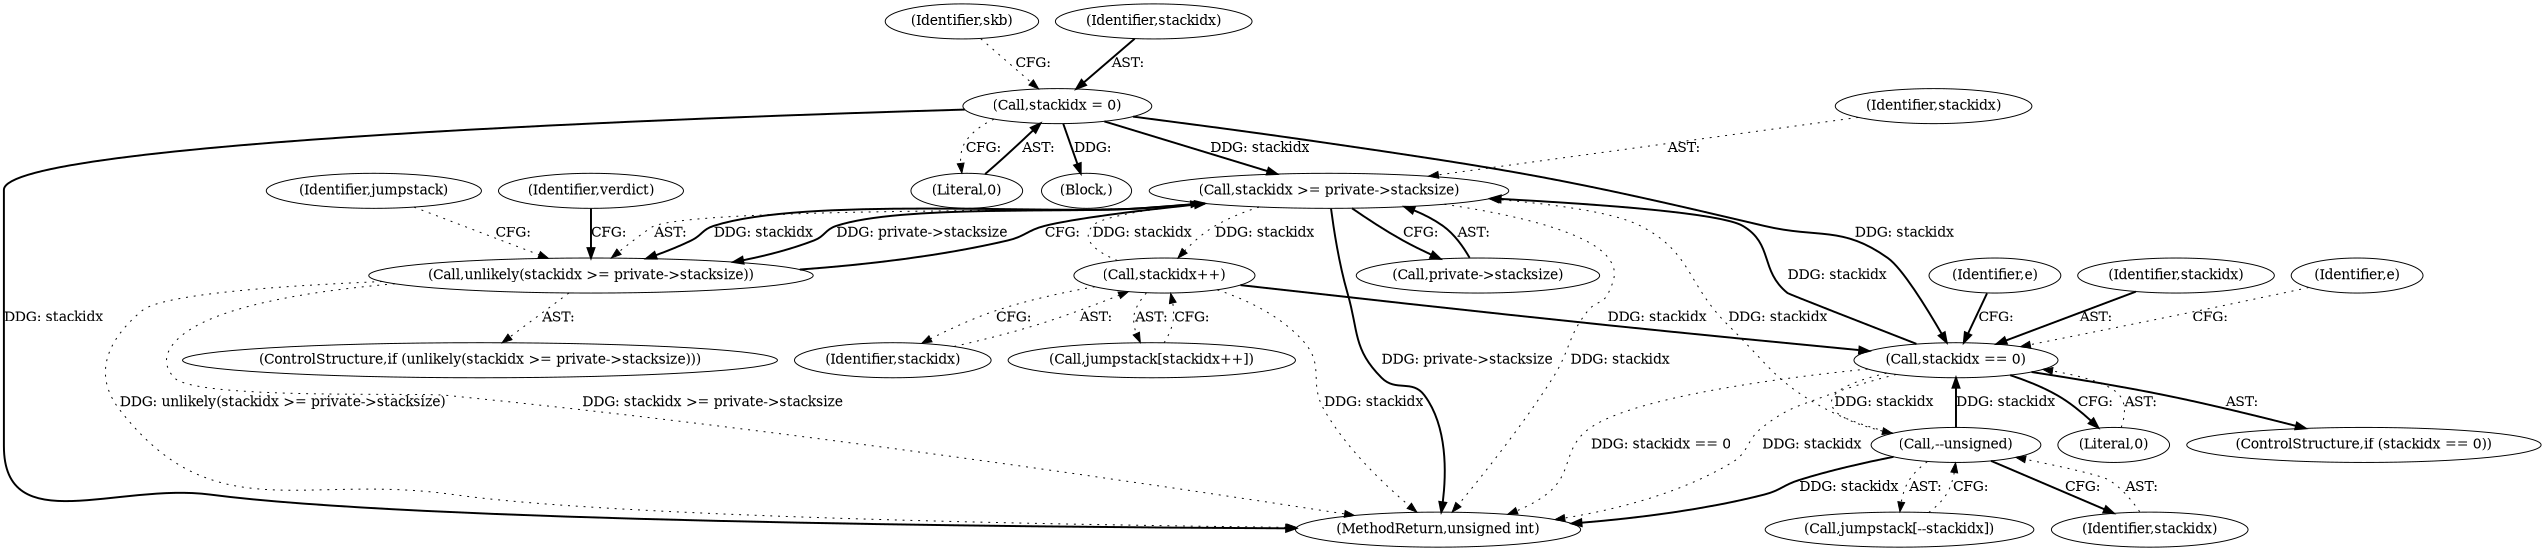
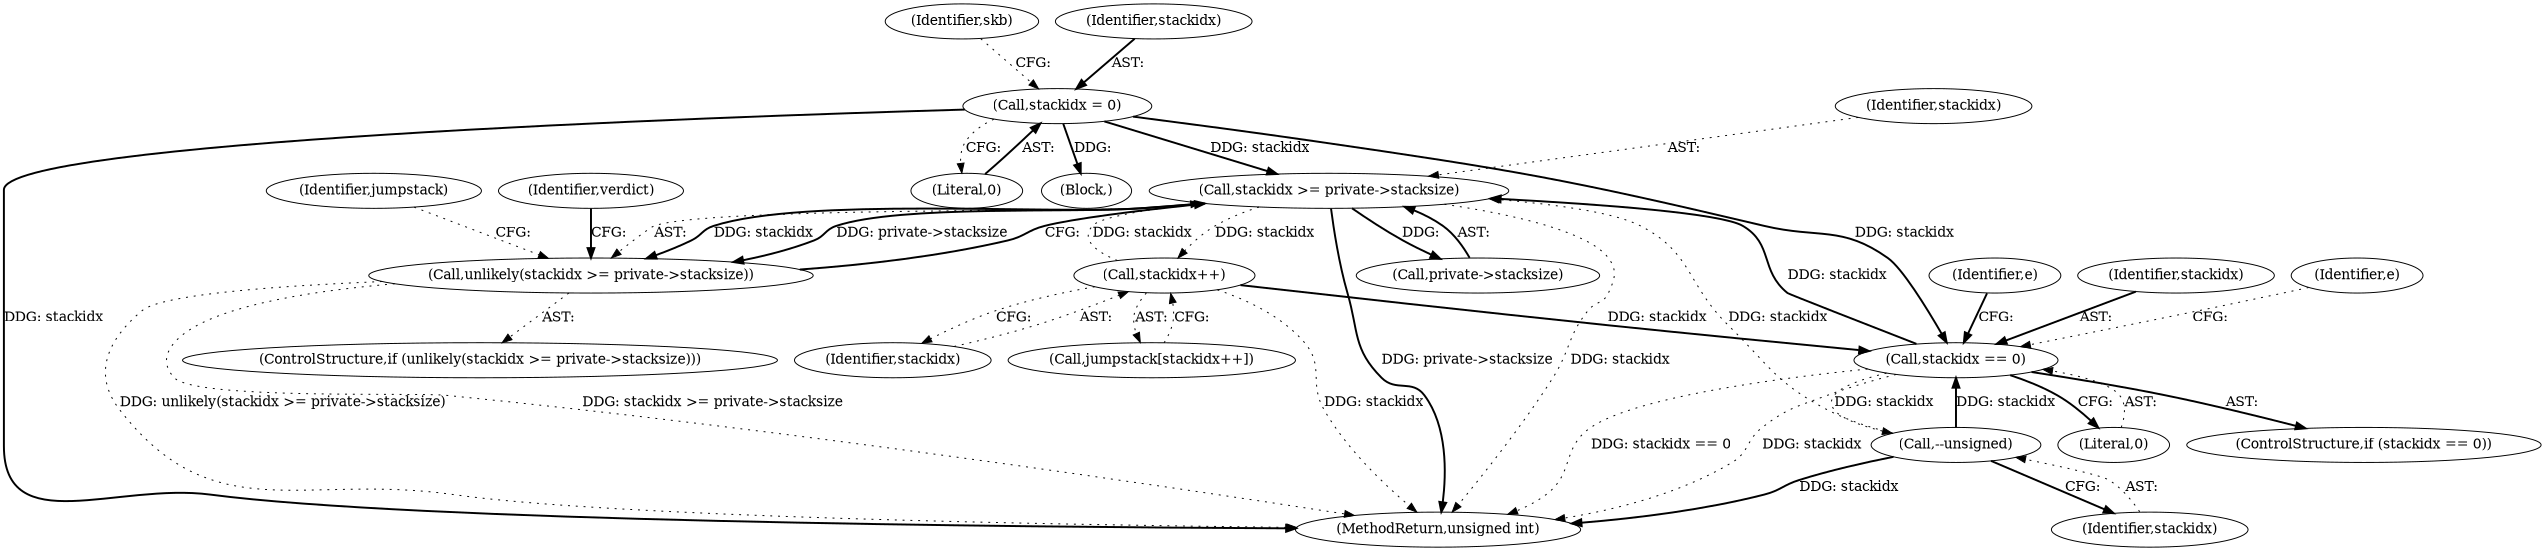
edge "(Call,stackidx >= private->stacksize)" -> "(Call,private->stacksize)": label "CFG: " -> "DDG: "
node "(Call,jumpstack[--stackidx])": removed
